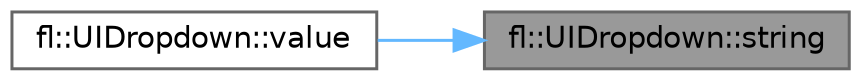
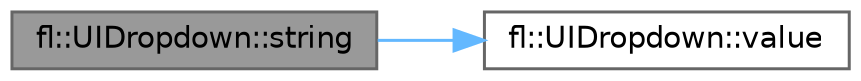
edge "fl::UIDropdown::value" -> "fl::UIDropdown::string": reversed
